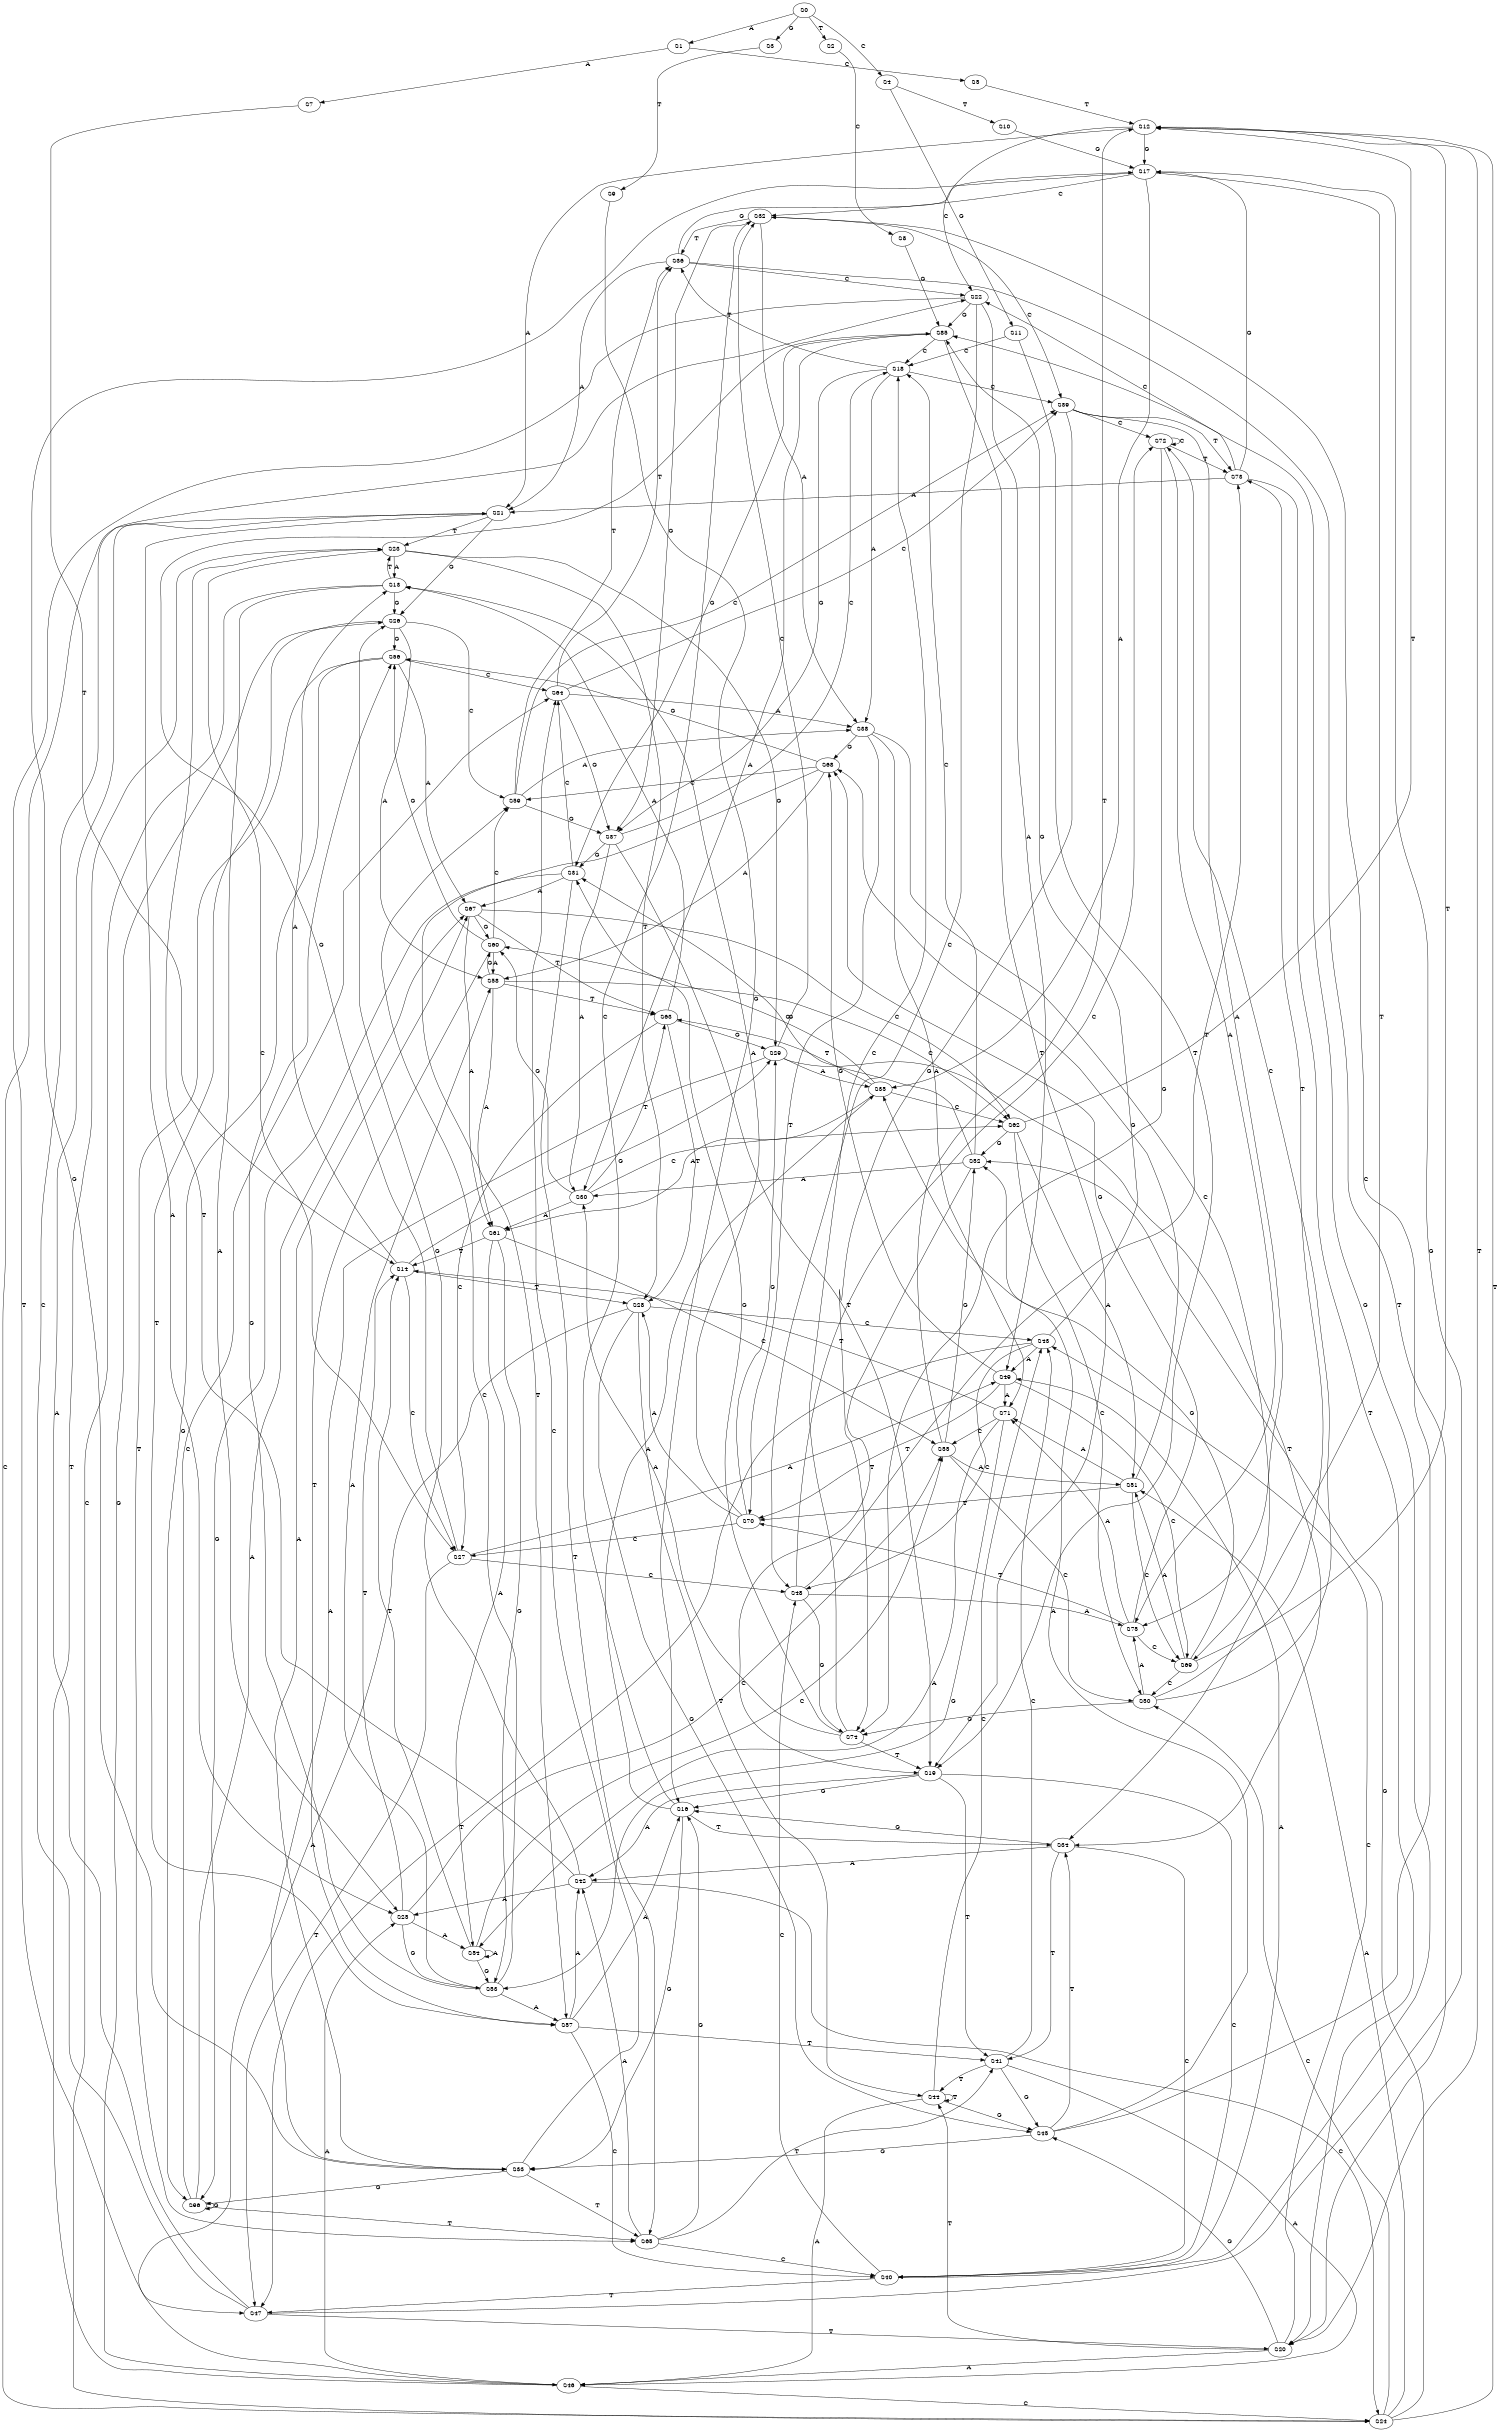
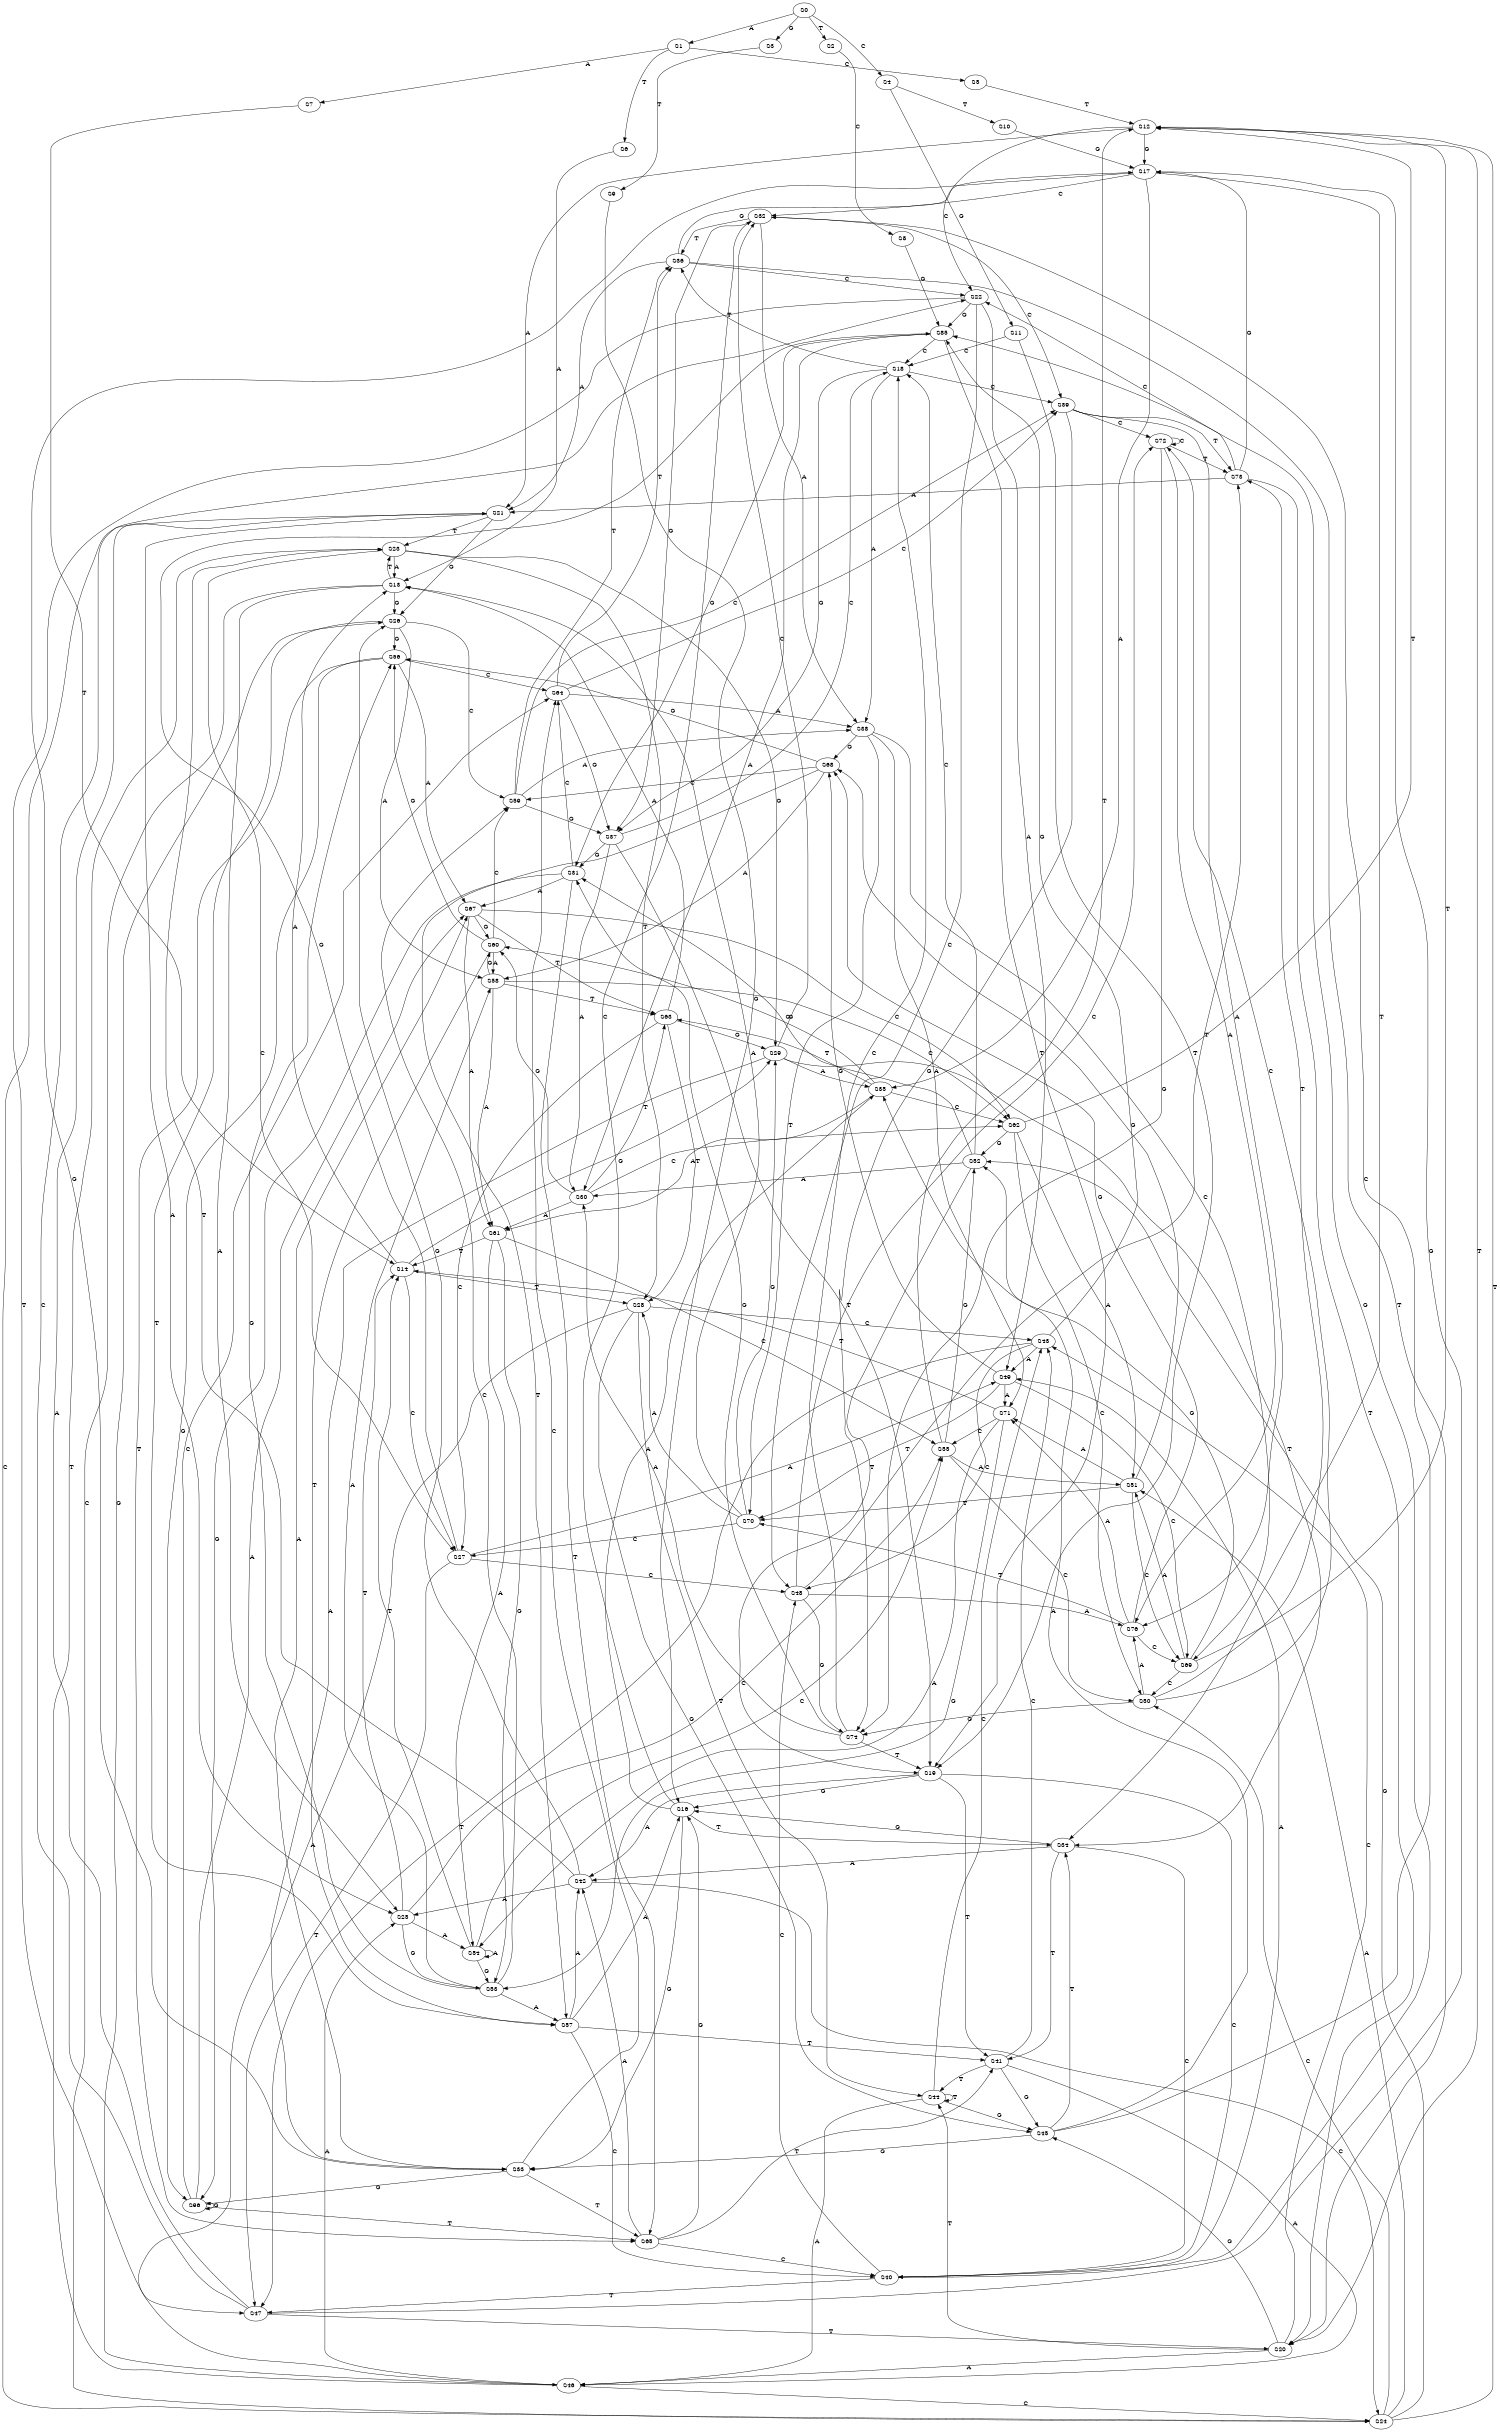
node "S6": added
node "S75": label "S75" -> "S76"
